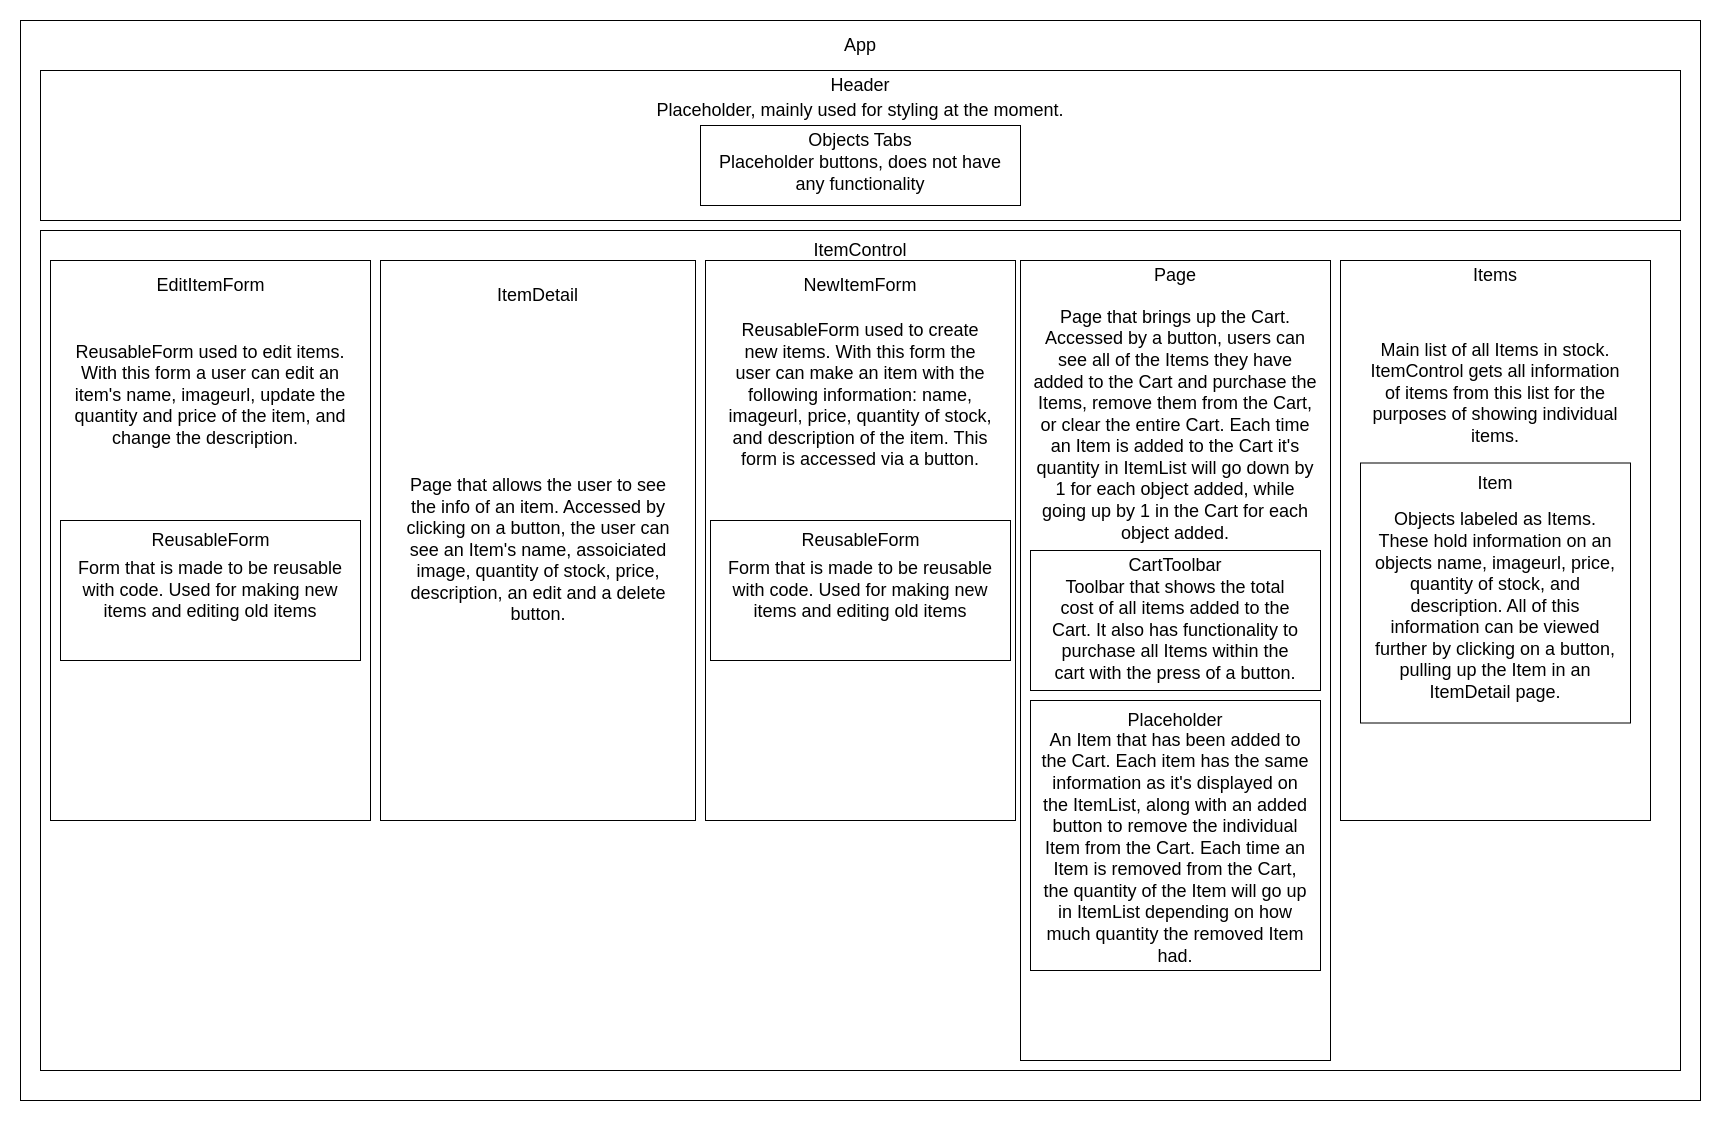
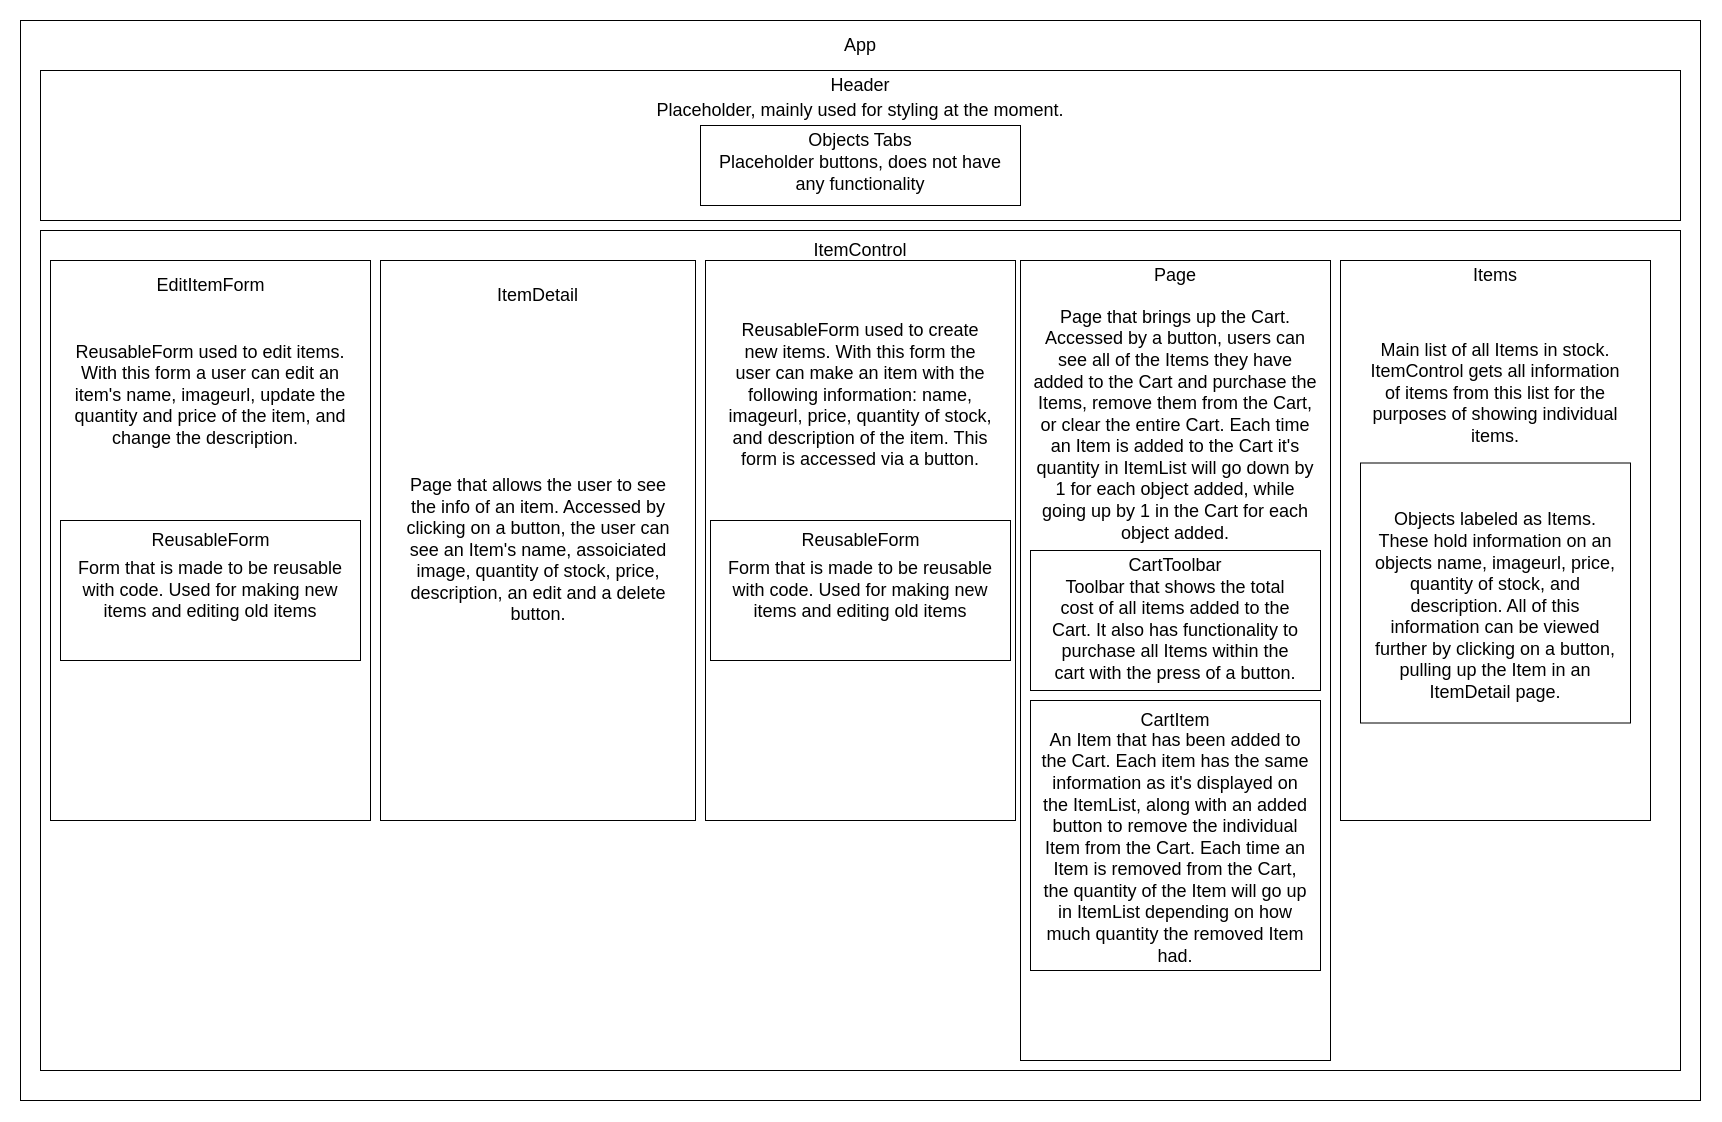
node "NewItemForm": removed
node "Item": removed
node "Placeholder": label "Placeholder" -> "CartItem"
